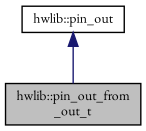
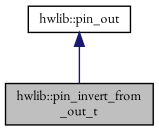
node "hwlib::pin_out_from _out_t": label "hwlib::pin_out_from _out_t" -> "hwlib::pin_invert_from _out_t"
